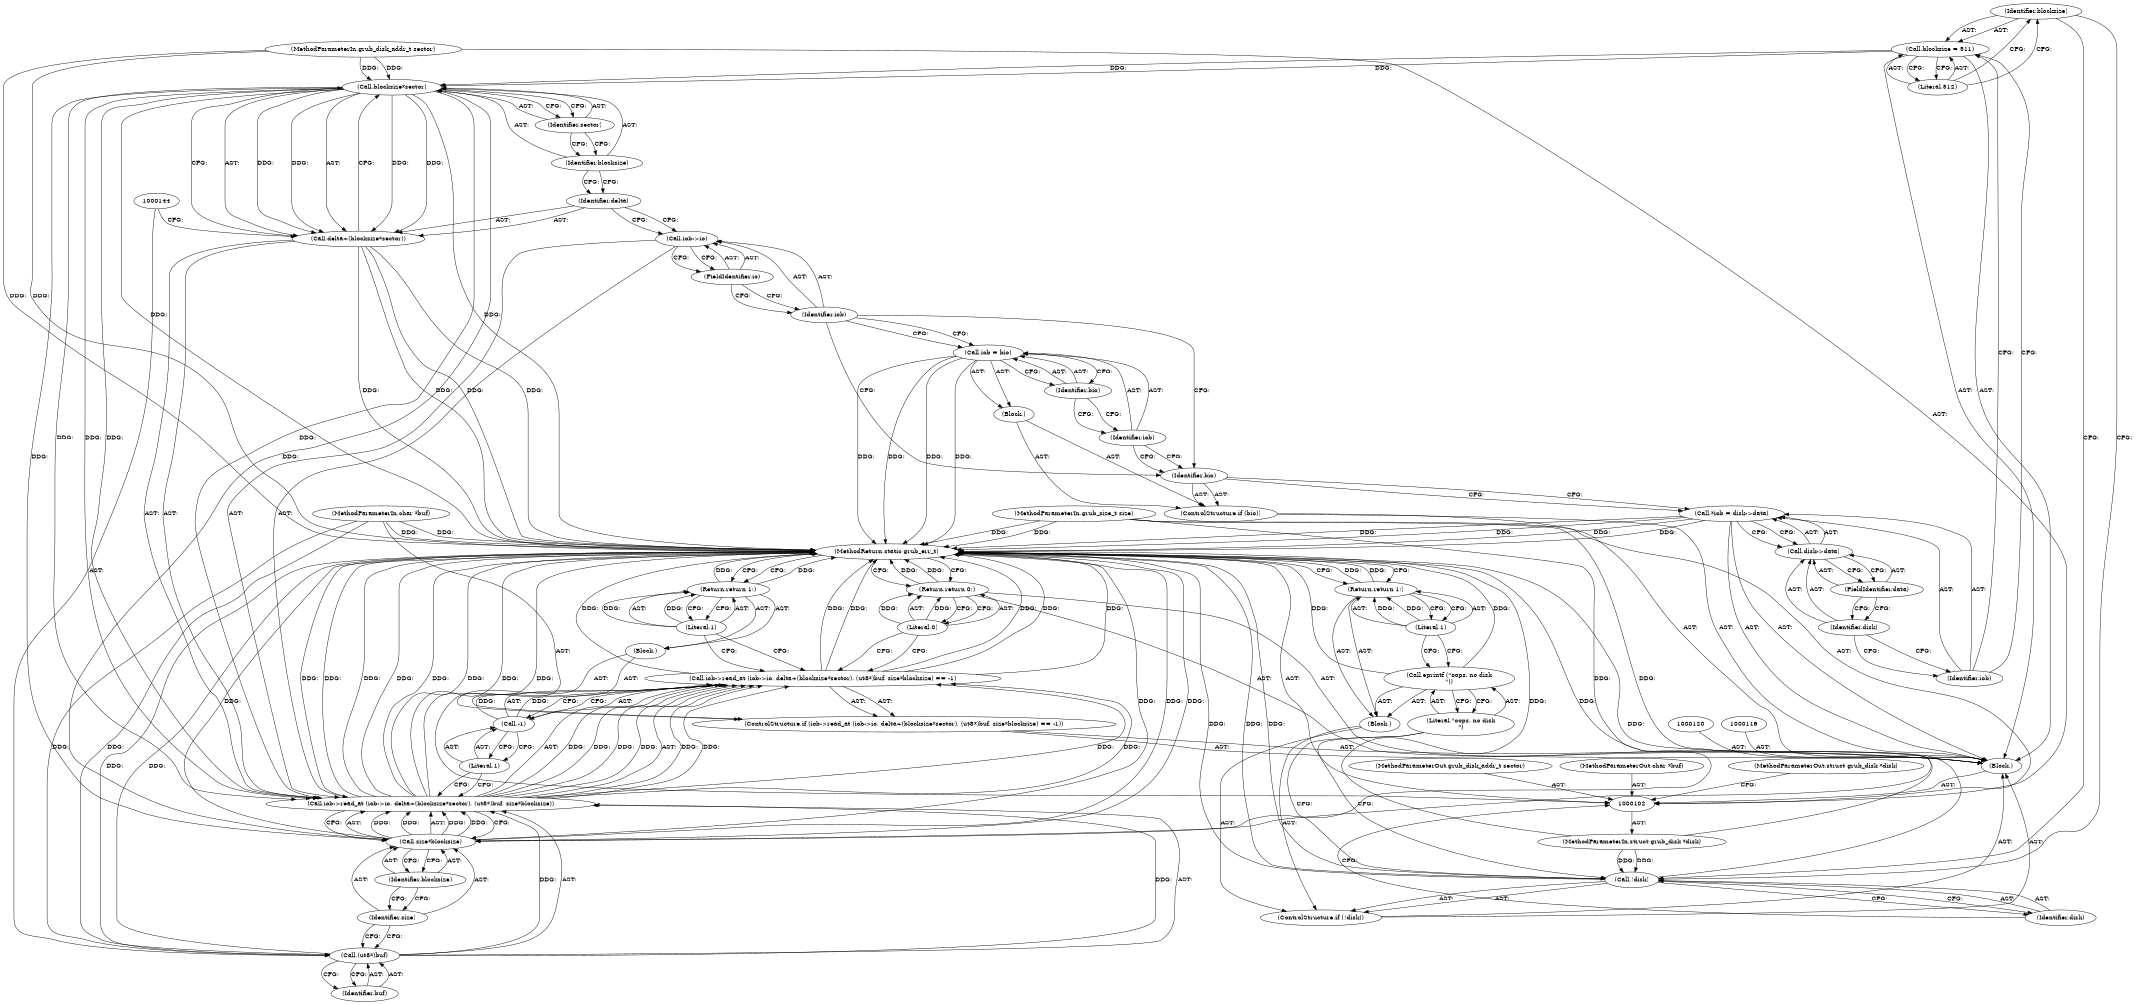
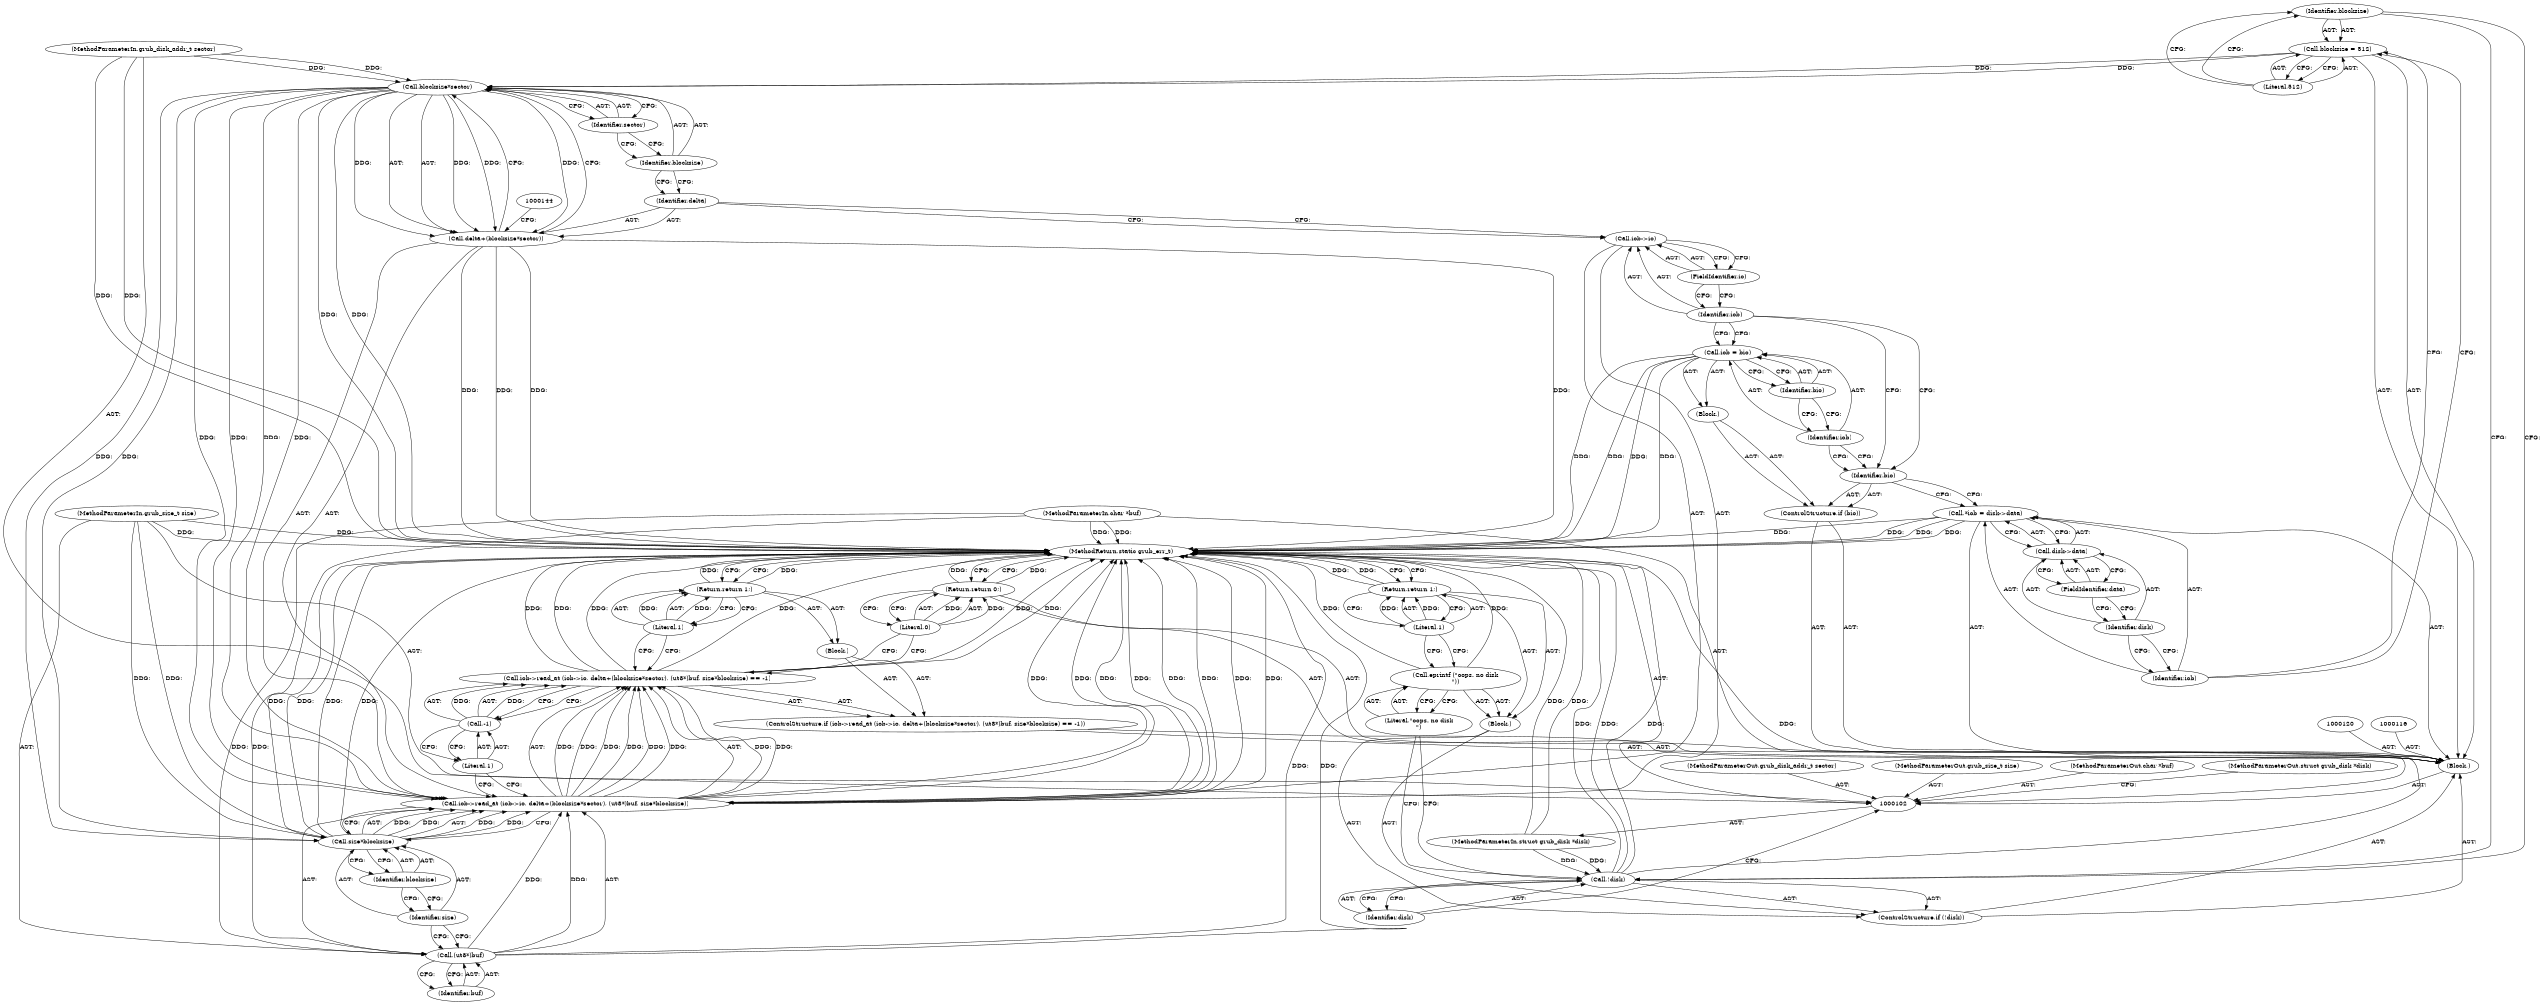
node "(Call,blocksize = 511)": label "(Call,blocksize = 511)" -> "(Call,blocksize = 512)"
edge "1000144" -> "(Call,(ut8*)buf)": now "(MethodParameterIn,grub_size_t size)" -> "(Call,(ut8*)buf)"
node "(MethodParameterOut,grub_size_t size)": added
